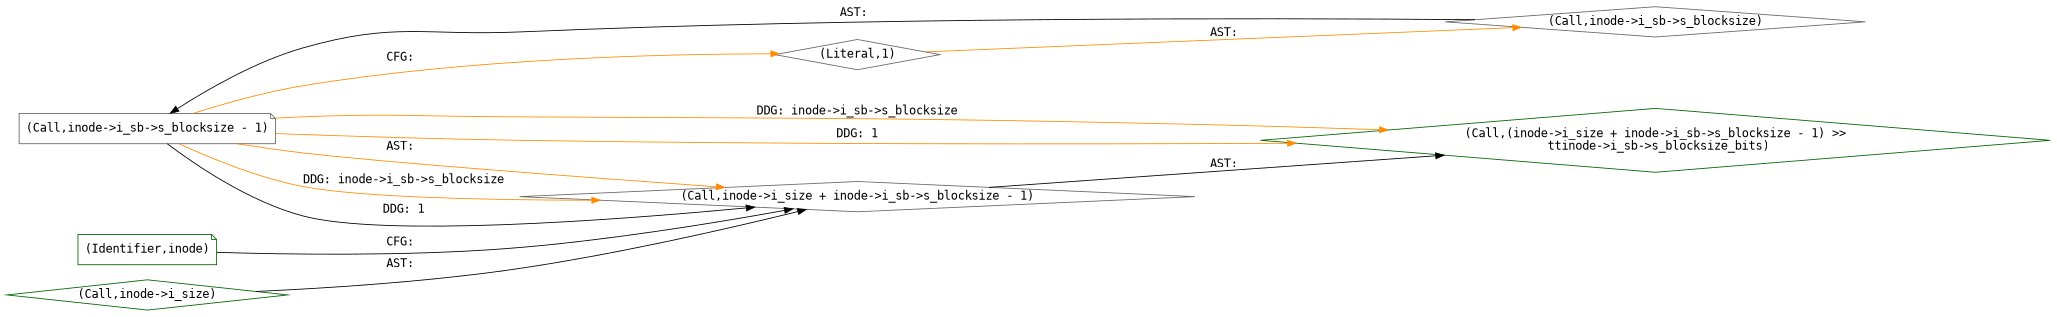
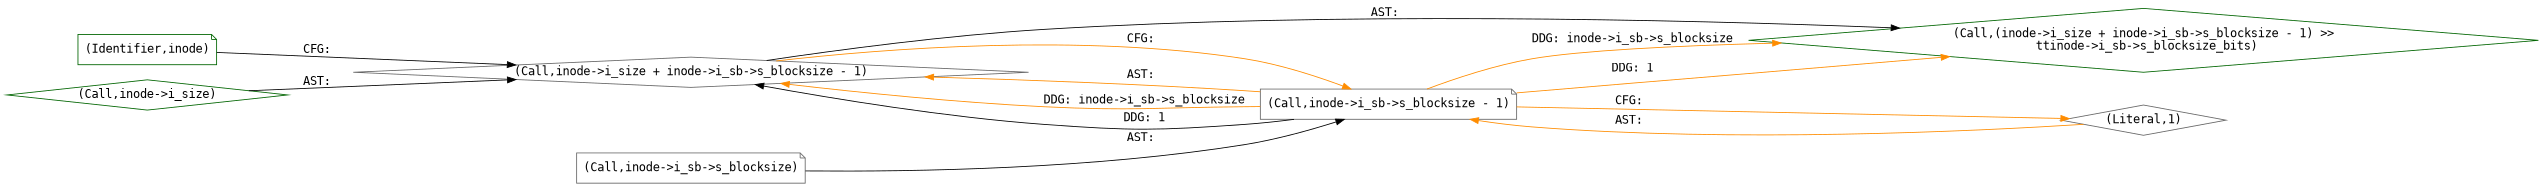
node "(Call,inode->i_sb->s_blocksize)": shape diamond -> note
edge "(Literal,1)" -> "(Call,inode->i_sb->s_blocksize)": now "(Literal,1)" -> "(Call,inode->i_sb->s_blocksize - 1)"
edge "(Call,inode->i_size + inode->i_sb->s_blocksize - 1)" -> "(Call,inode->i_sb->s_blocksize - 1)": added, label "CFG:"
